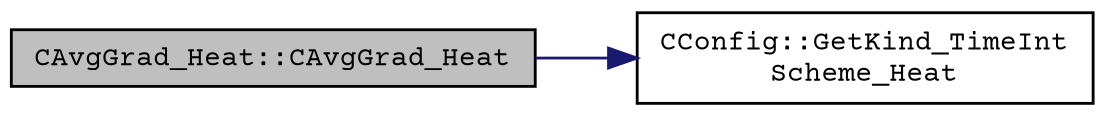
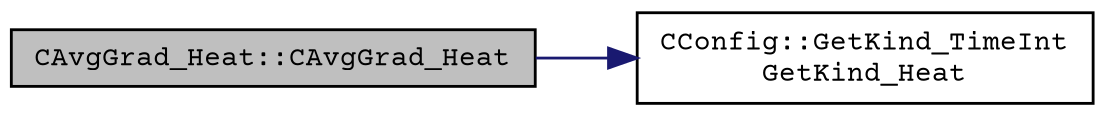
node "CConfig::GetKind_TimeInt Scheme_Heat": label "CConfig::GetKind_TimeInt Scheme_Heat" -> "CConfig::GetKind_TimeInt GetKind_Heat"
